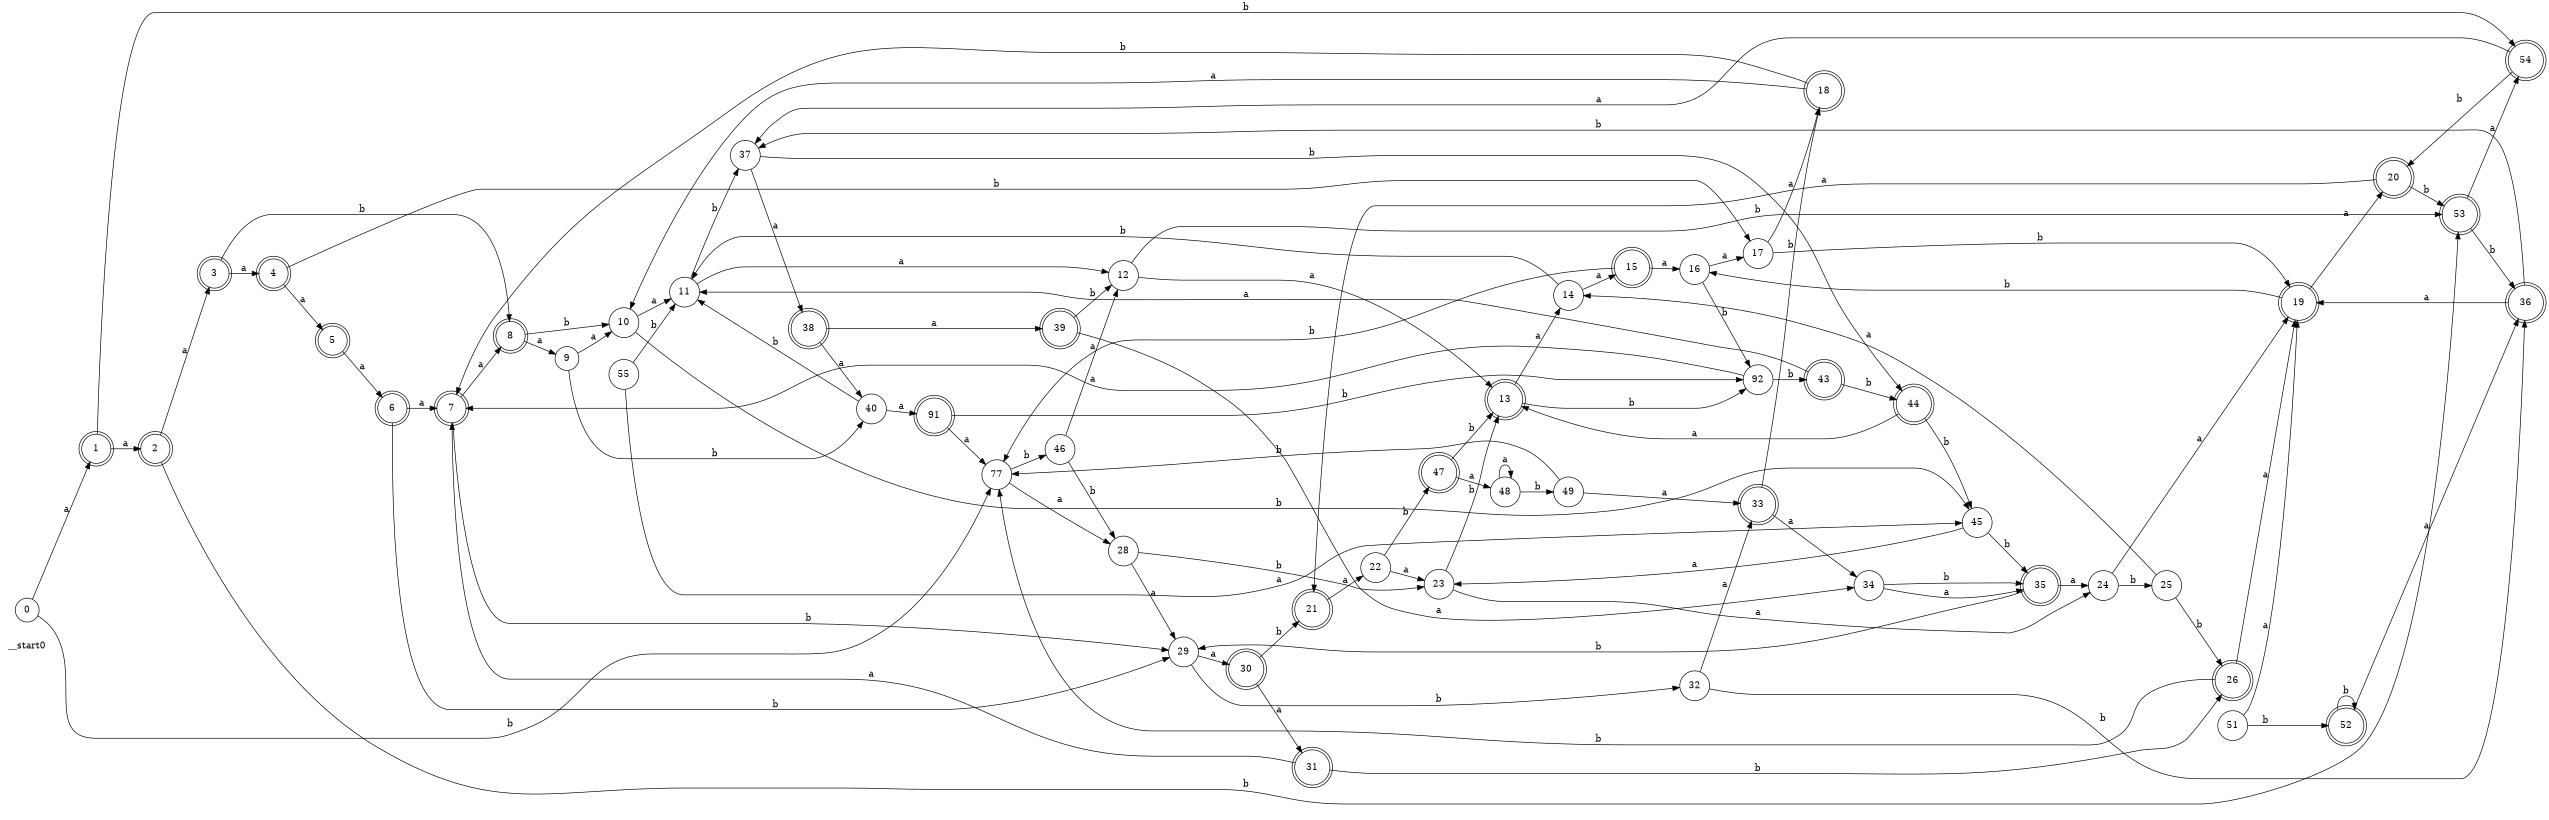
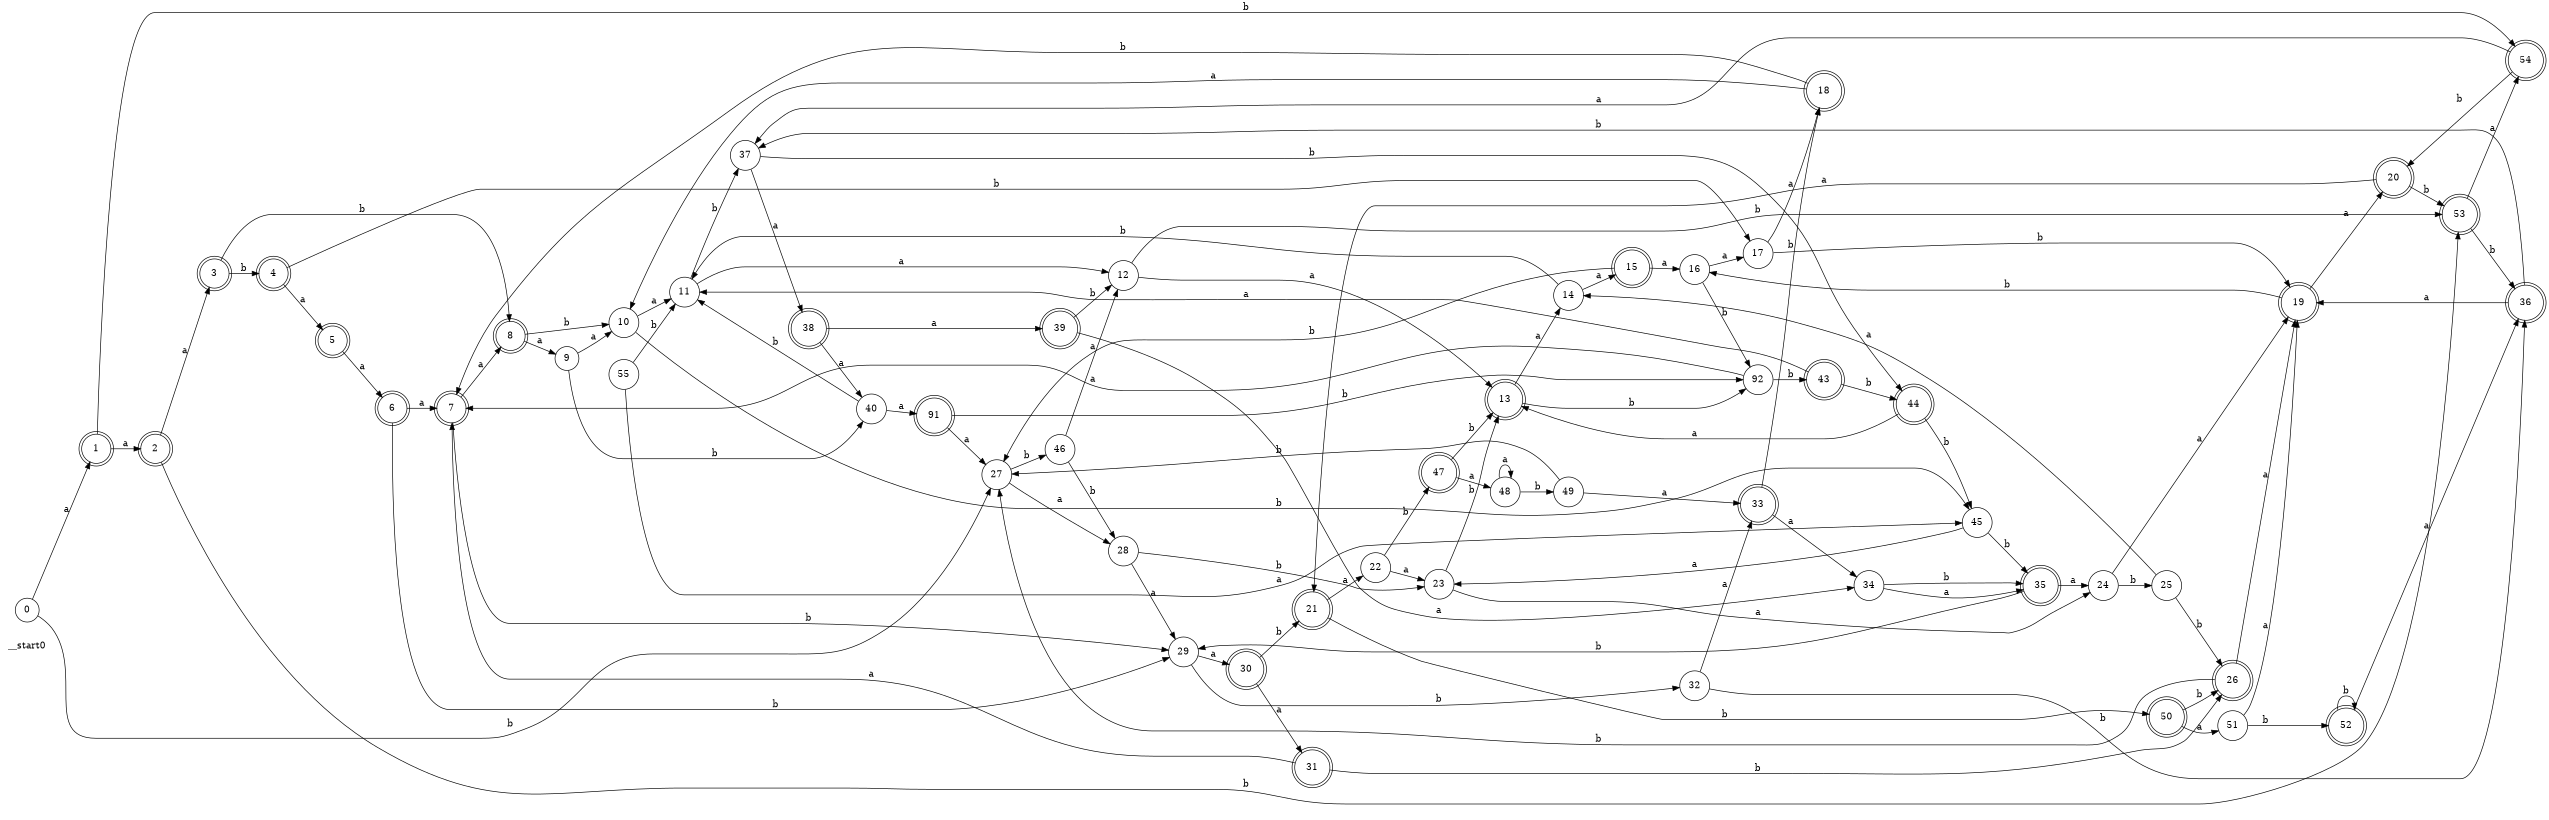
edge "3" -> "4": label "a" -> "b"
node "77": label "77" -> "27"
node "50": added
